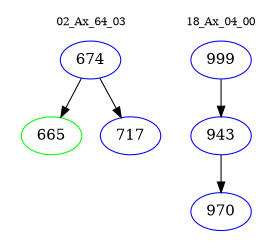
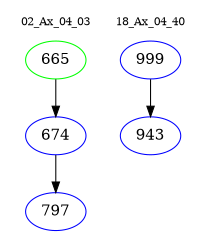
cluster "02_Ax_64_03": label "02_Ax_64_03" -> "02_Ax_04_03"
cluster "18_Ax_04_00": label "18_Ax_04_00" -> "18_Ax_04_40"
edge "674" -> "665": reversed
node "717": label "717" -> "797"
node "970": removed
